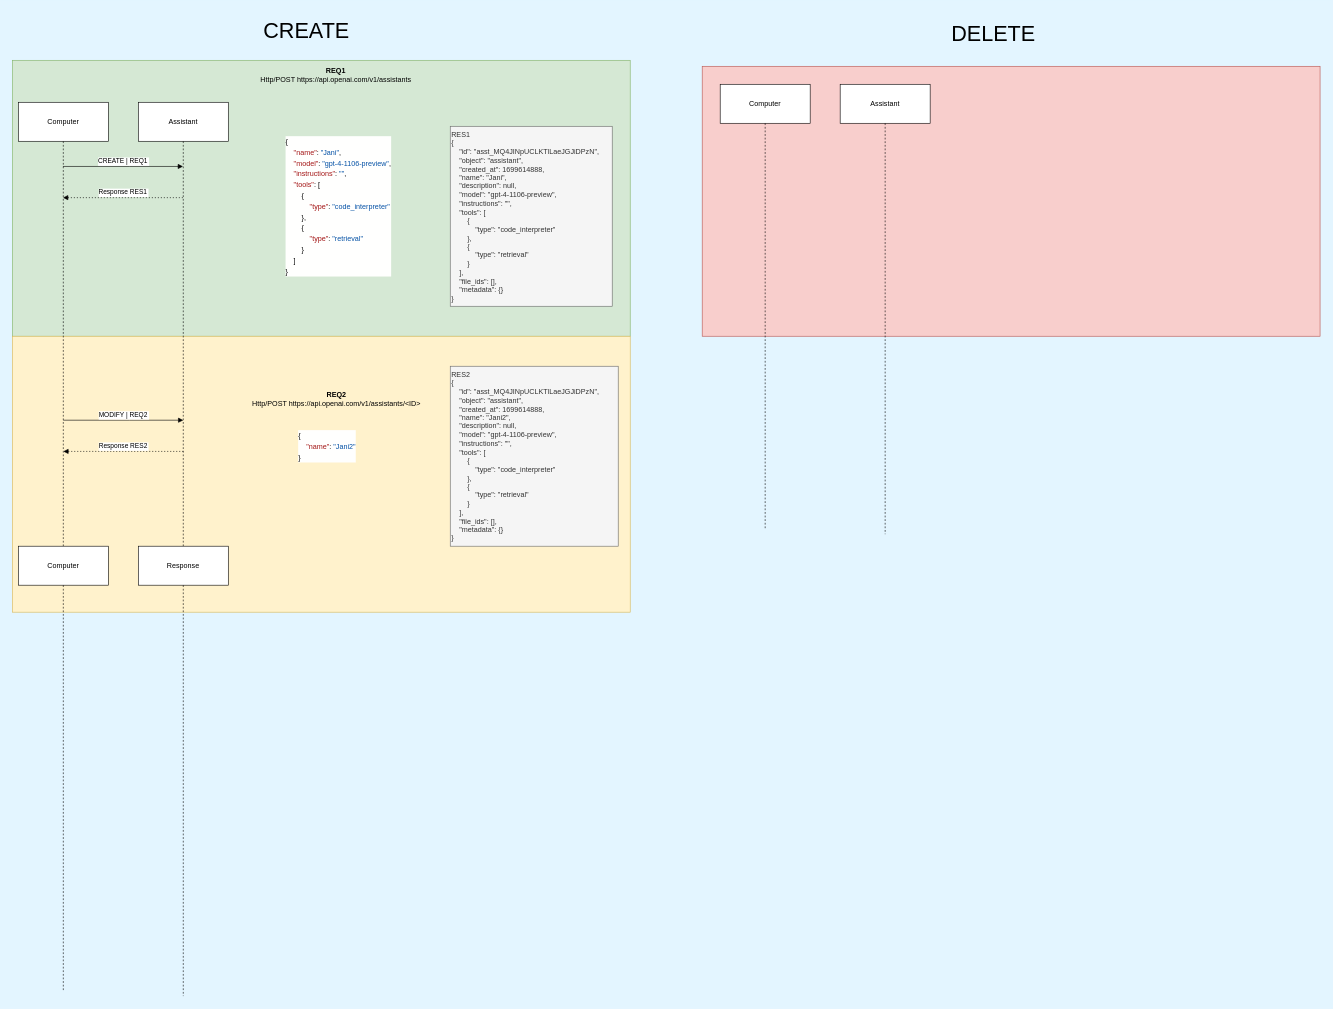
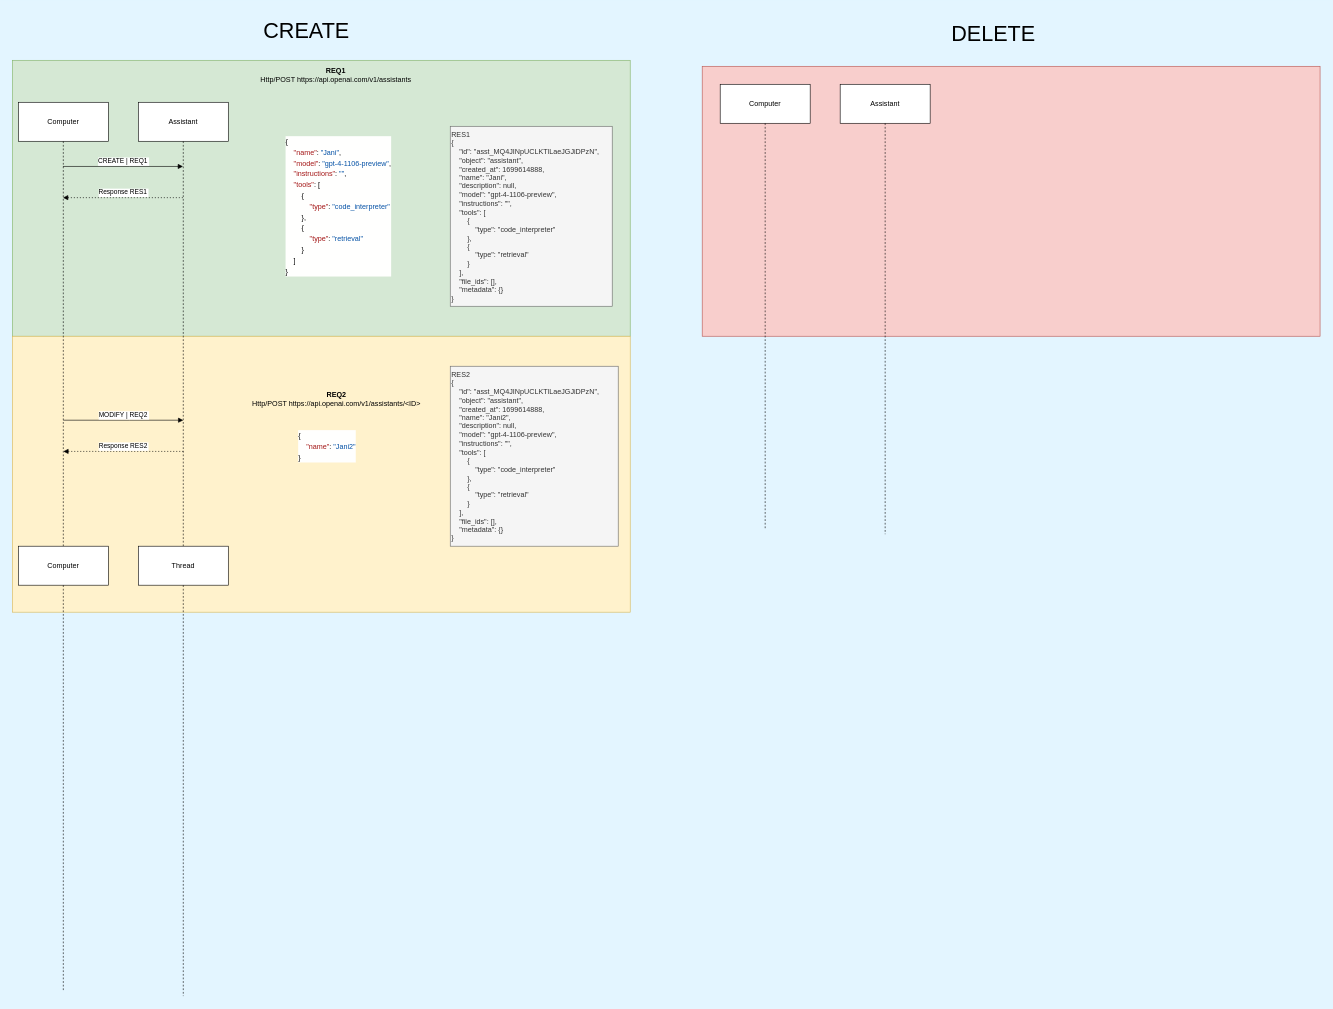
node "Response": label "Response" -> "Thread"
